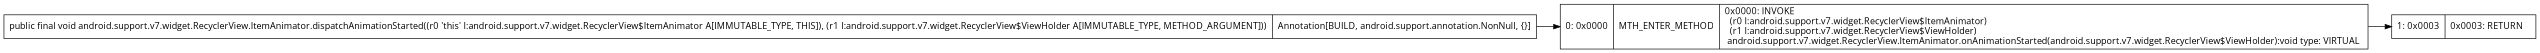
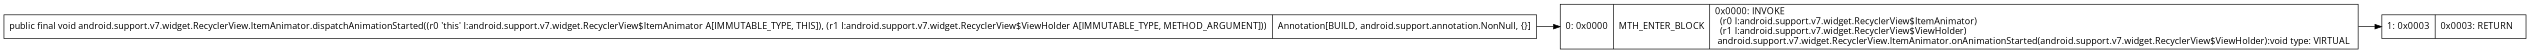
node "0: 0x0000": text "MTH_ENTER_METHOD" -> "MTH_ENTER_BLOCK"
